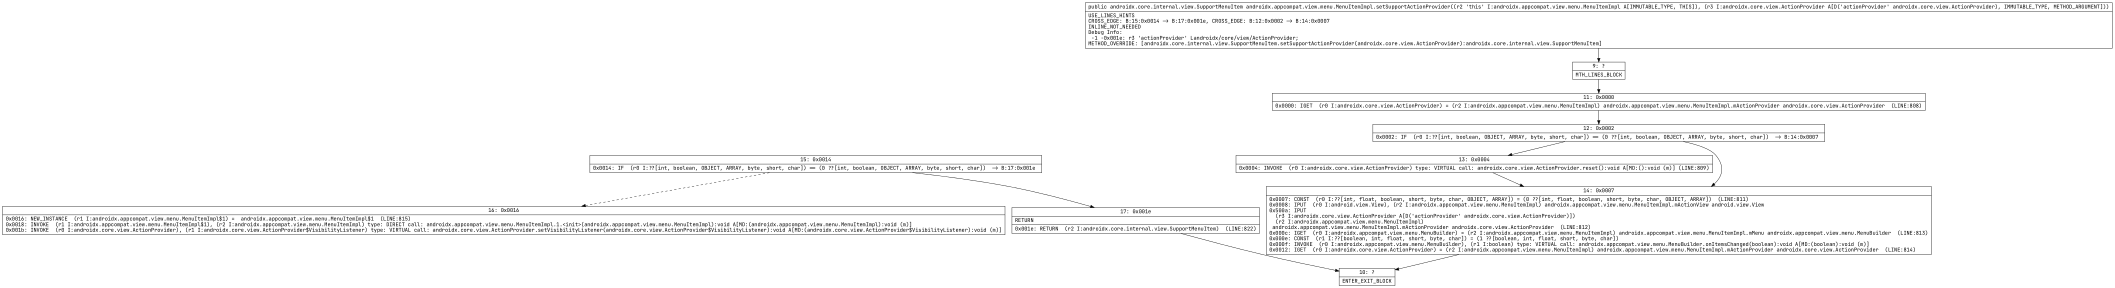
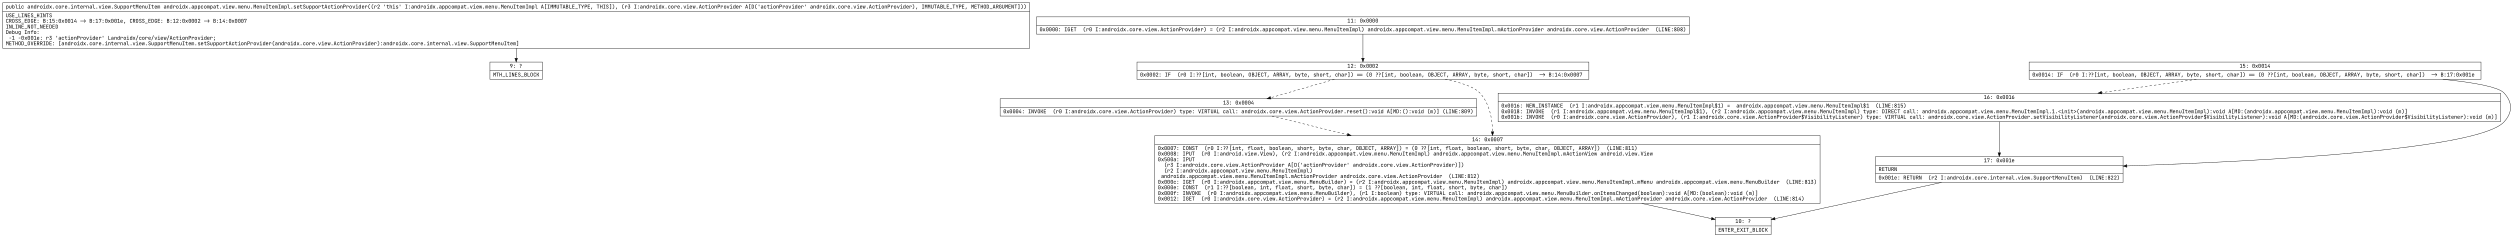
edge "9: ?" -> "11: 0x0000": removed
edge "16: 0x0016" -> "17: 0x001e": added
edge "12: 0x0002" -> "13: 0x0004": style solid -> dashed
edge "12: 0x0002" -> "14: 0x0007": style solid -> dashed
edge "13: 0x0004" -> "14: 0x0007": style solid -> dashed
